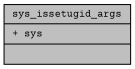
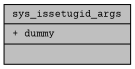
node "sys_issetugid_args": text "+ sys" -> "+ dummy"
